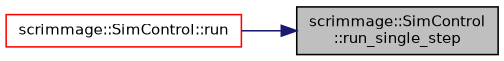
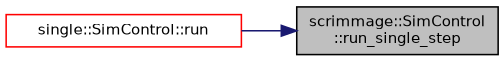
node "scrimmage::SimControl::run": label "scrimmage::SimControl::run" -> "single::SimControl::run"
